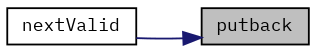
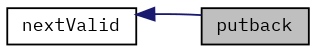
edge "nextValid" -> "putback": reversed
